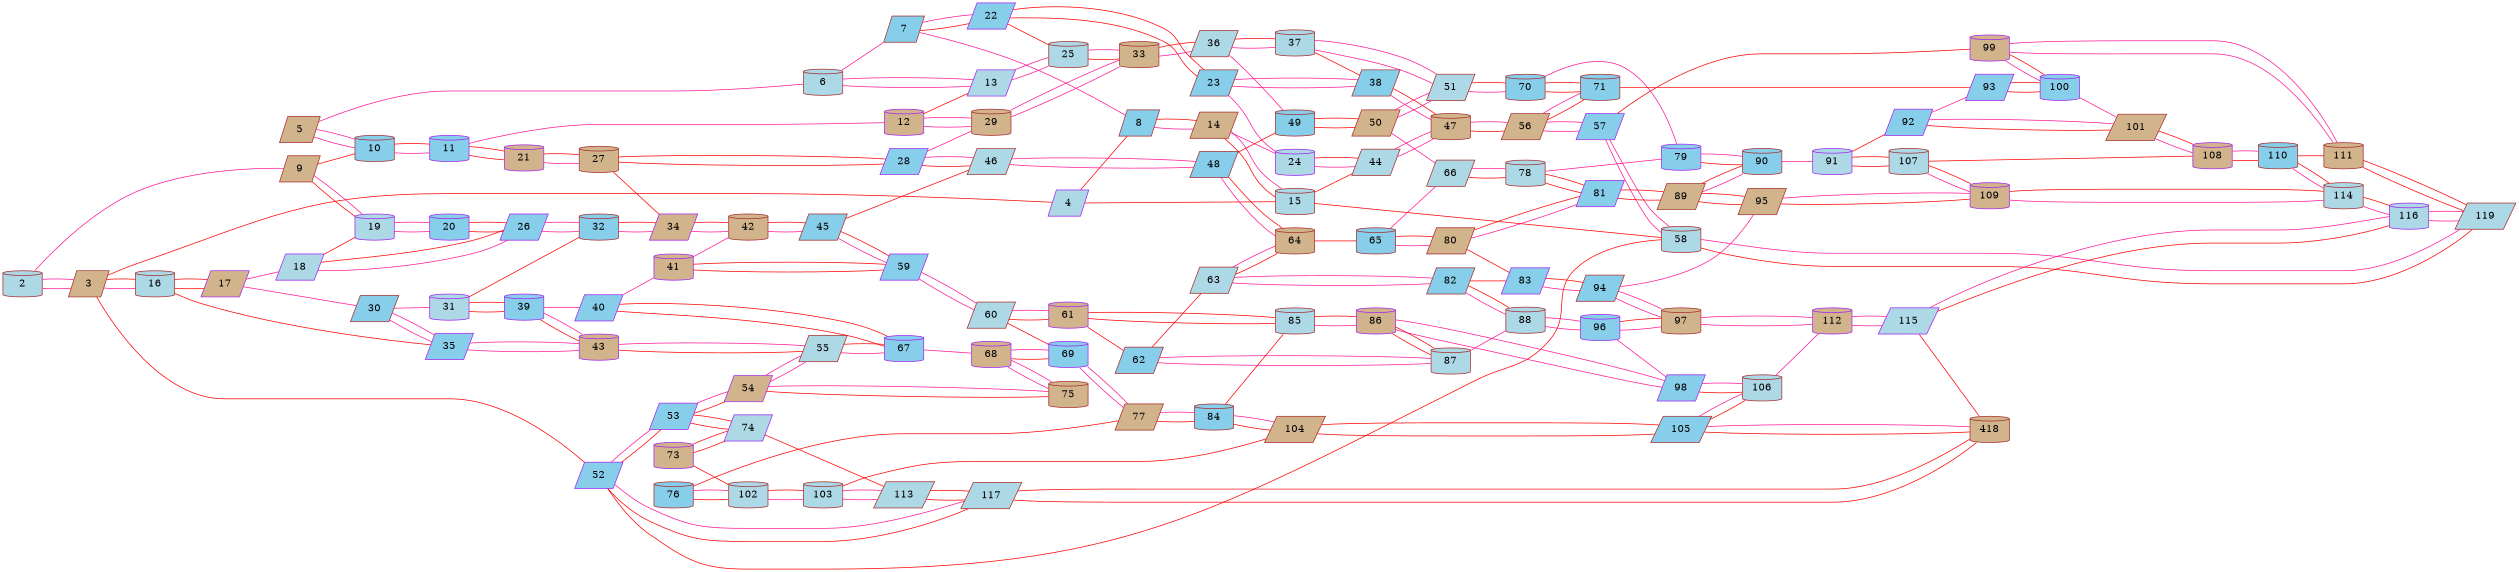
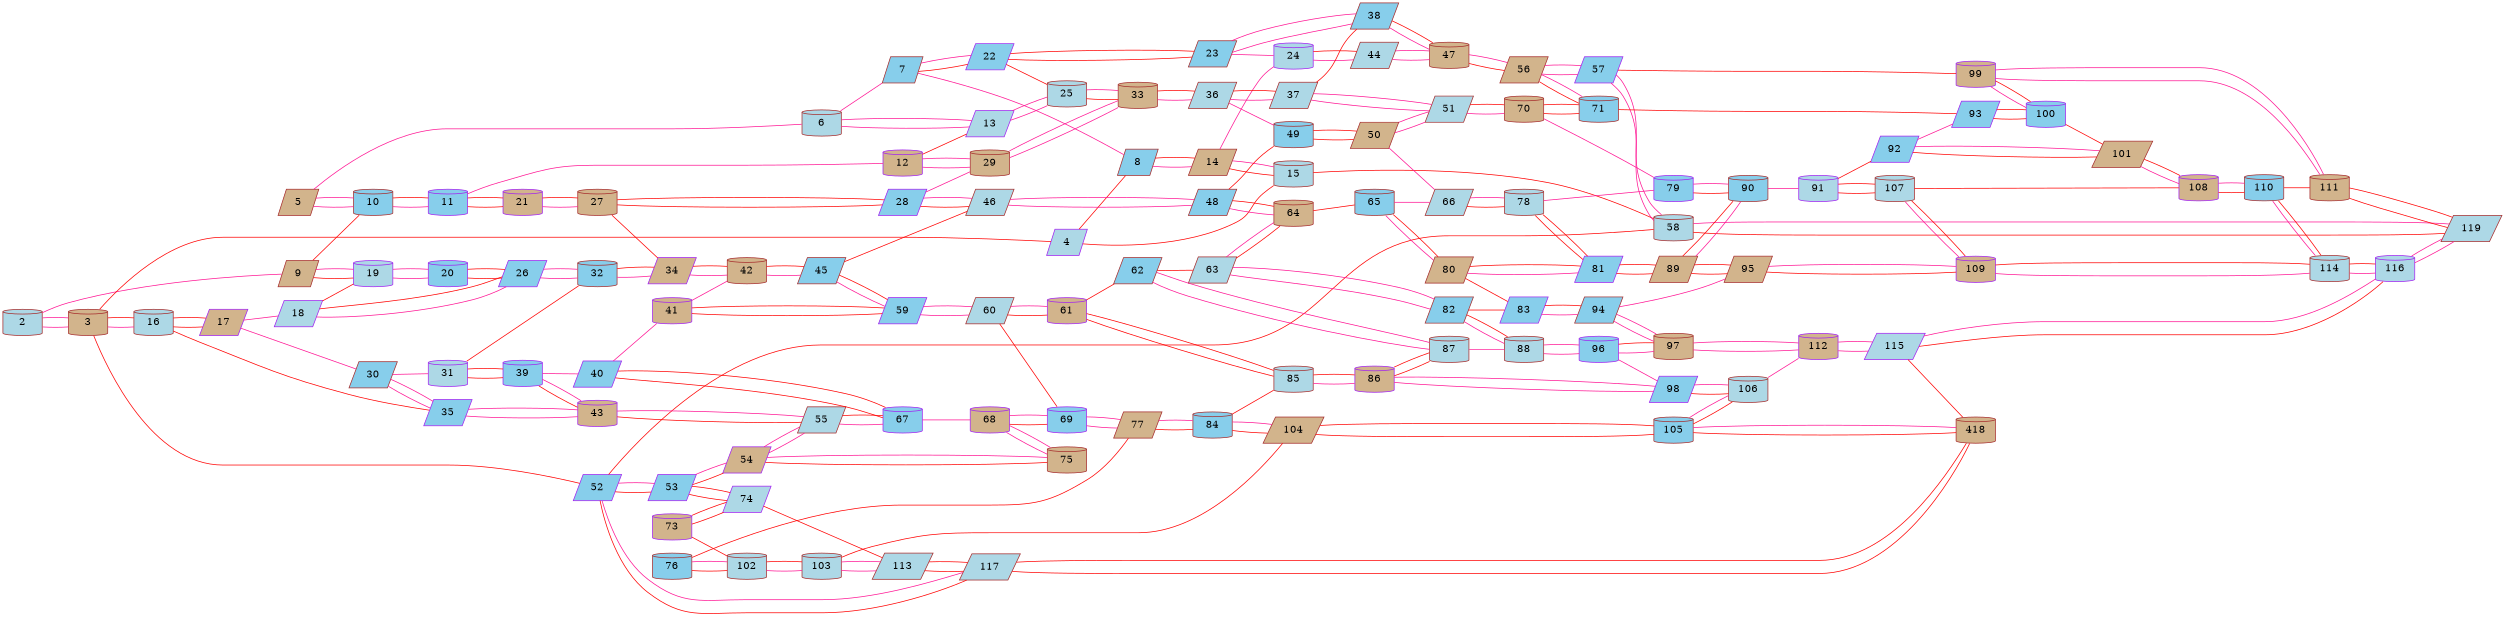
node "37": shape cylinder -> parallelogram
node "70": fillcolor skyblue -> tan
edge "100" -- "101": color deeppink -> red
edge "44" -- "15": removed
node "3": shape parallelogram -> cylinder
node "105": shape parallelogram -> cylinder
